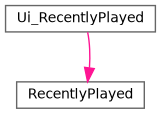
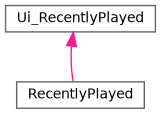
edge "Ui_RecentlyPlayed" -> "RecentlyPlayed": reversed
